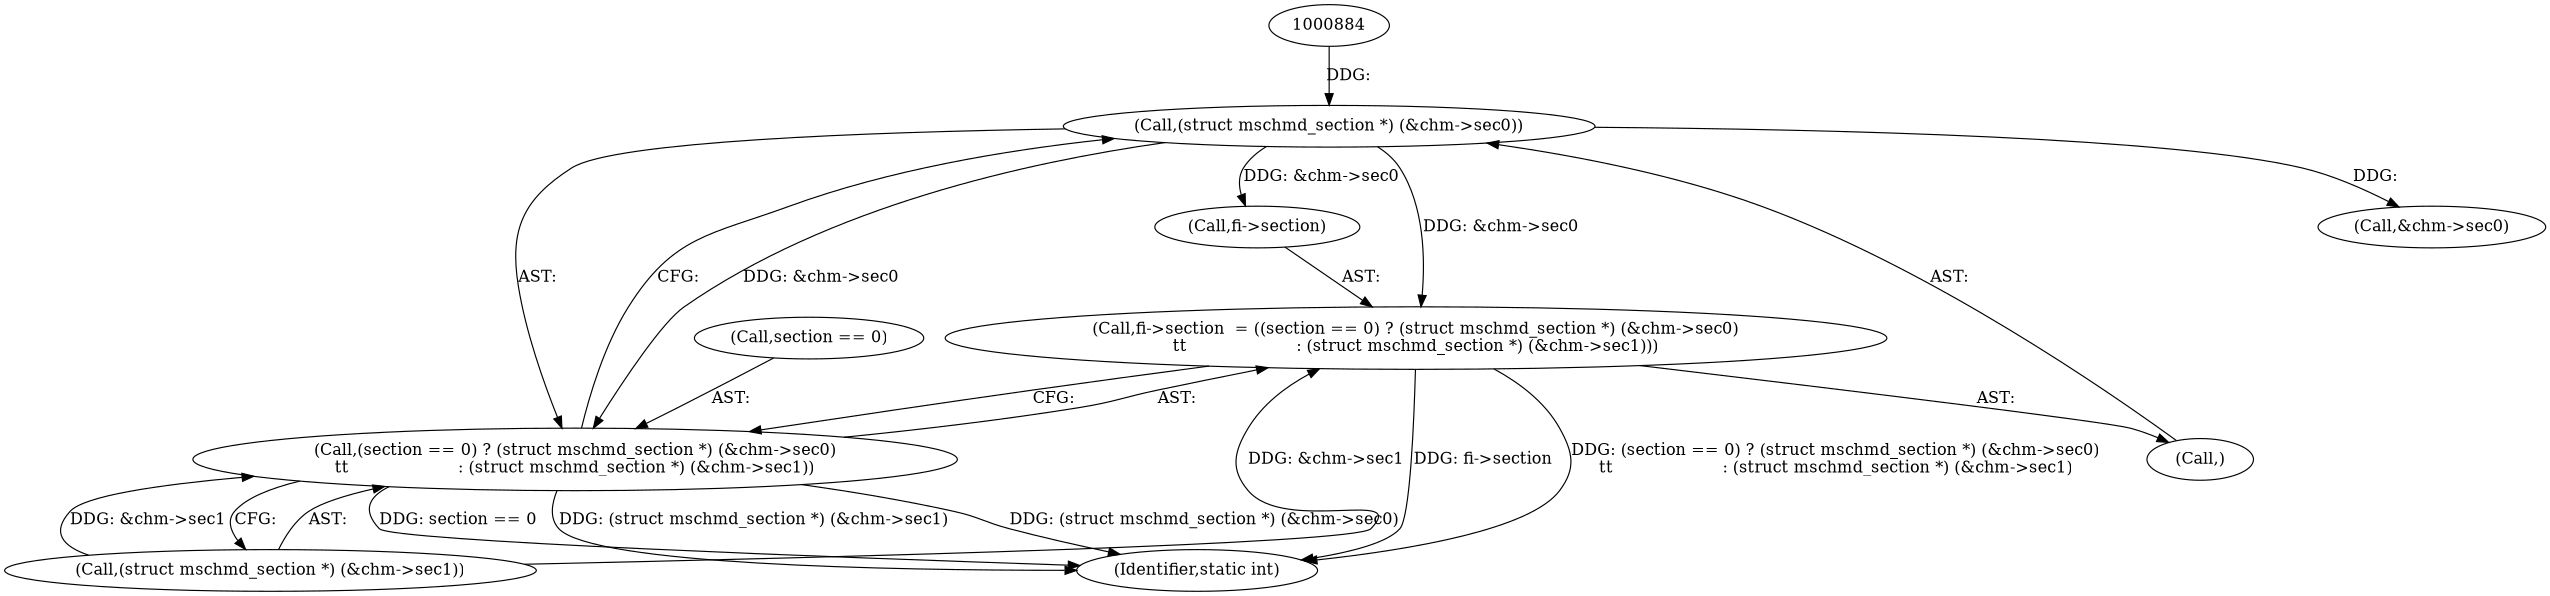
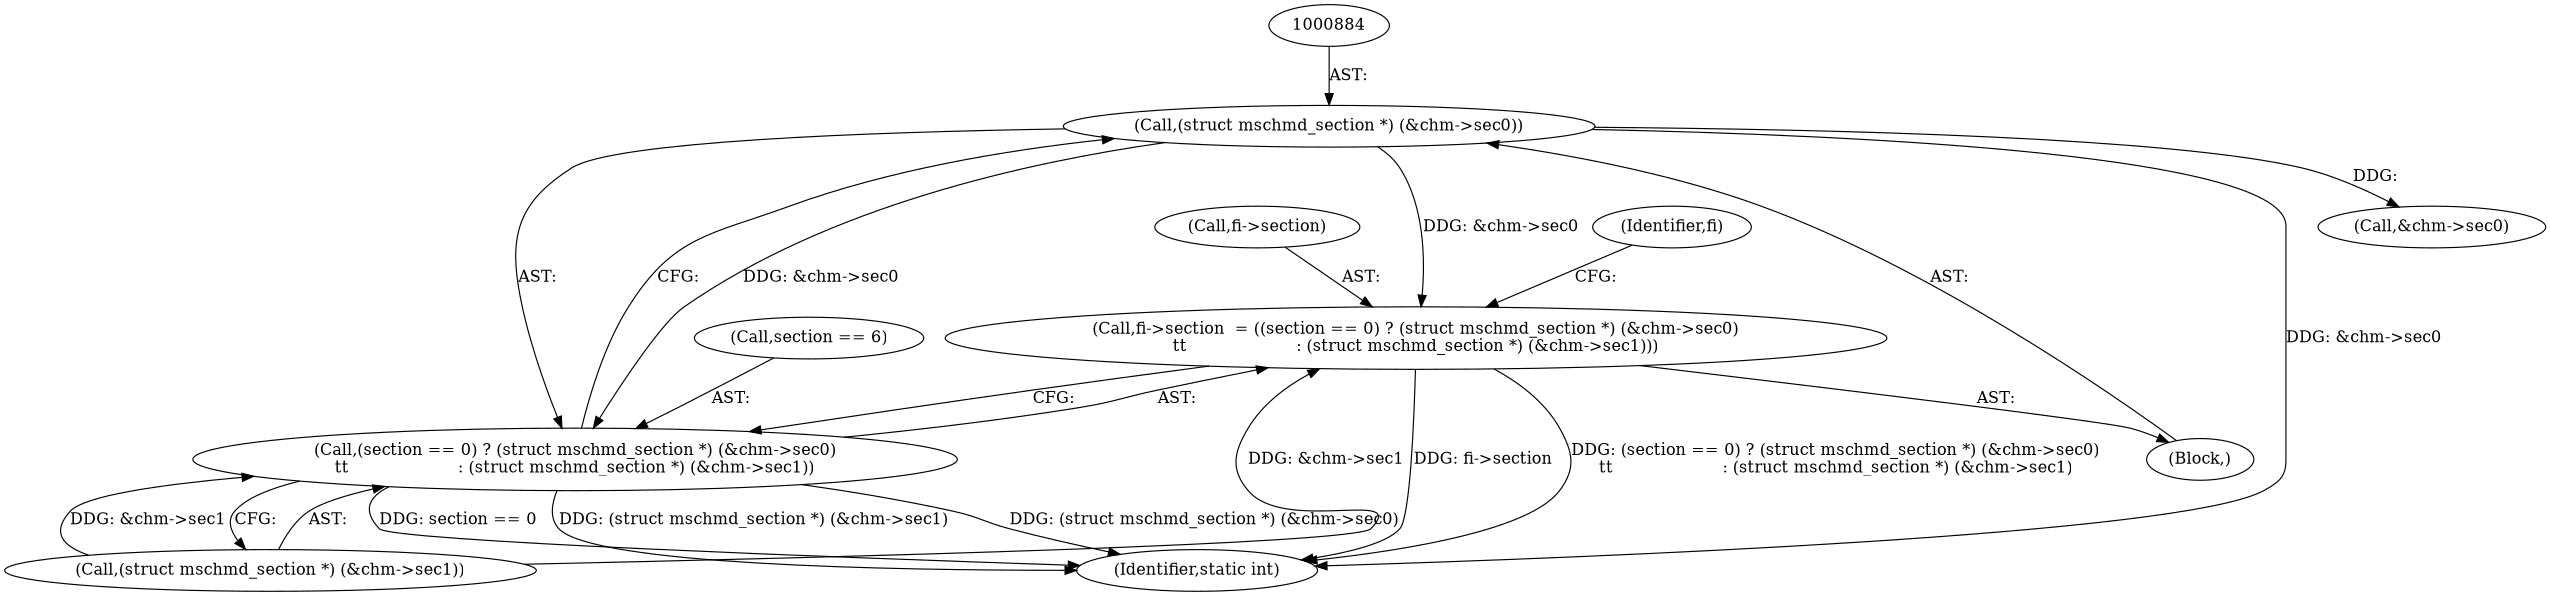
edge "1000884" -> "(Call,(struct mschmd_section *) (&chm->sec0))": label "DDG: " -> "AST: "
edge "(Call,(struct mschmd_section *) (&chm->sec0))" -> "(Call,fi->section)": now "(Call,(struct mschmd_section *) (&chm->sec0))" -> "(Identifier,static int)"
node "(Identifier,fi)": added
node "(Call,section == 0)": label "(Call,section == 0)" -> "(Call,section == 6)"
node "(Call,)": label "(Call,)" -> "(Block,)"
